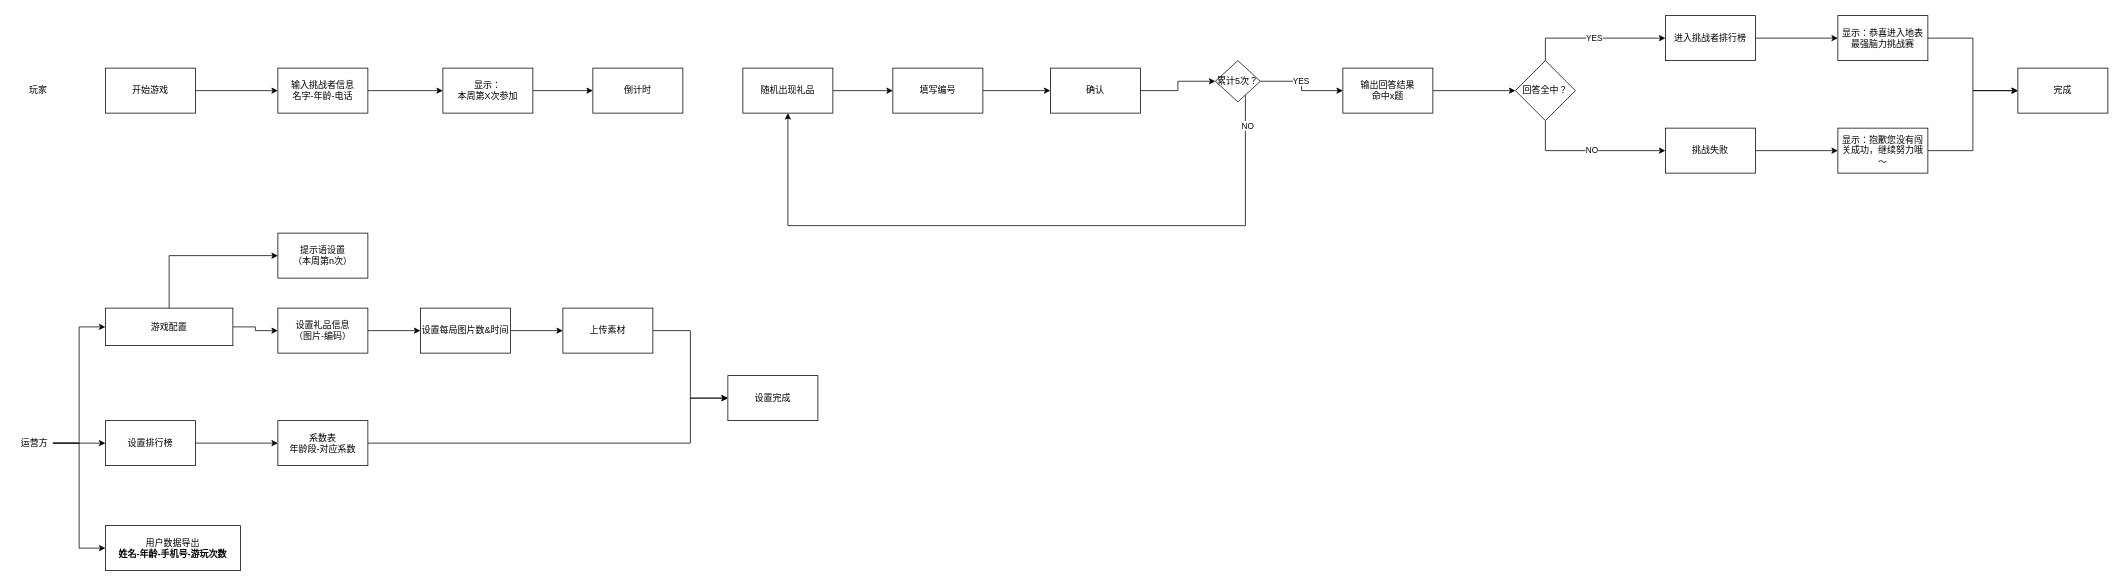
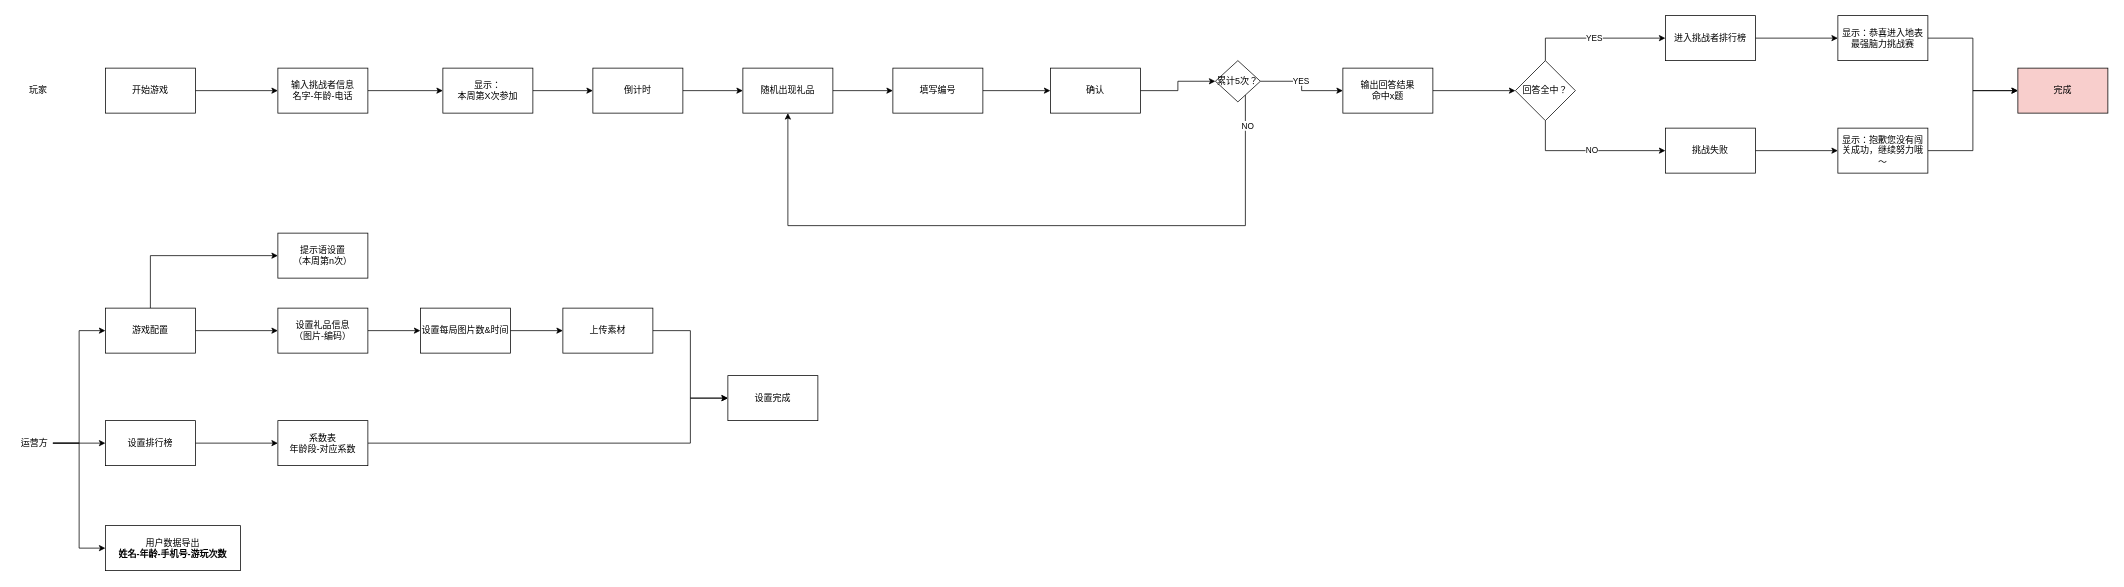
edge "倒计时" -> "随机出现礼品": added
node "完成": fillcolor #ffffff -> #f8cecc
node "游戏配置": size 128x38 -> 90x45
